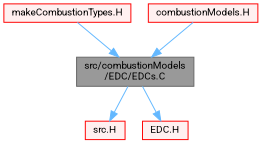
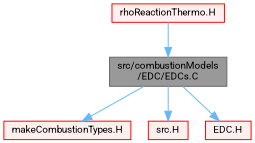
node "combustionModels.H": label "combustionModels.H" -> "rhoReactionThermo.H"
edge "makeCombustionTypes.H" -> "src/combustionModels /EDC/EDCs.C": reversed
